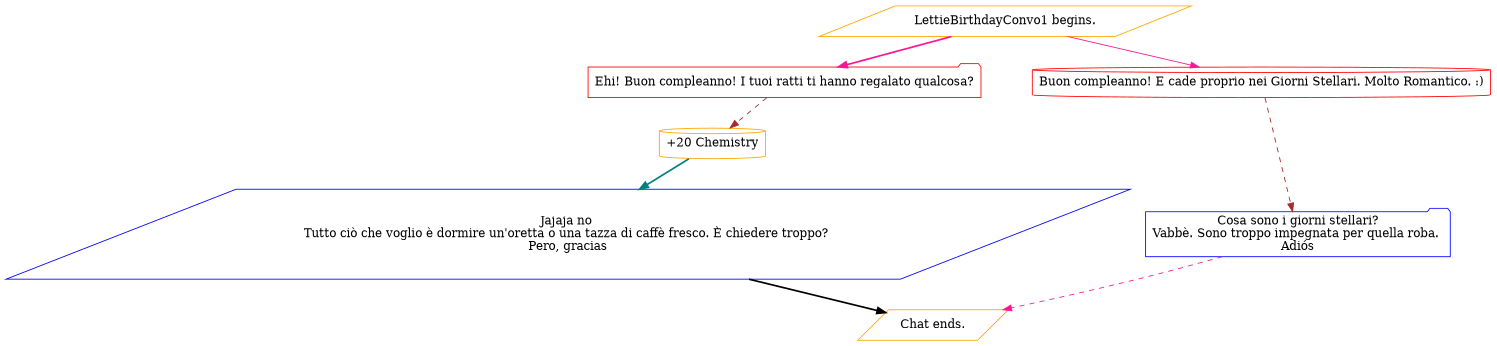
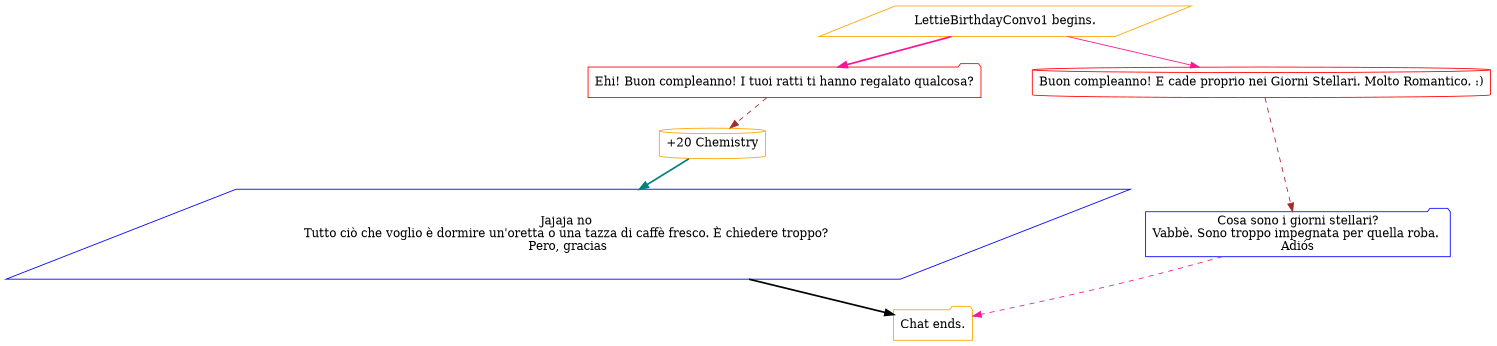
node "Chat ends.": shape parallelogram -> folder
